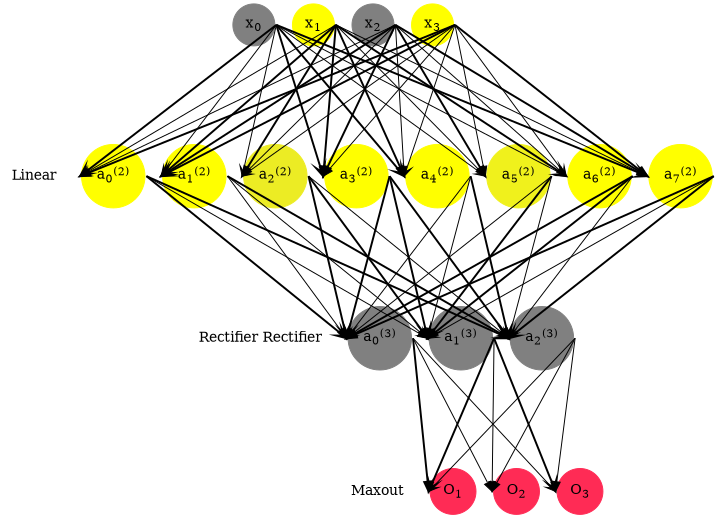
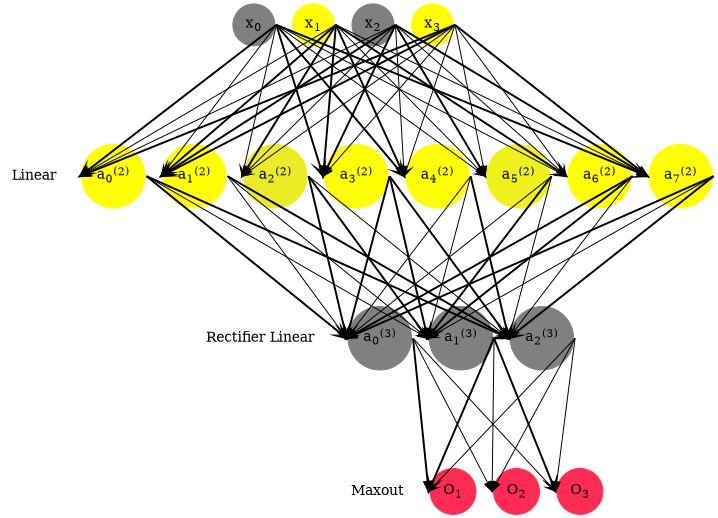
node "Rectifier Rectifier": label "Rectifier Rectifier" -> "Rectifier Linear"
